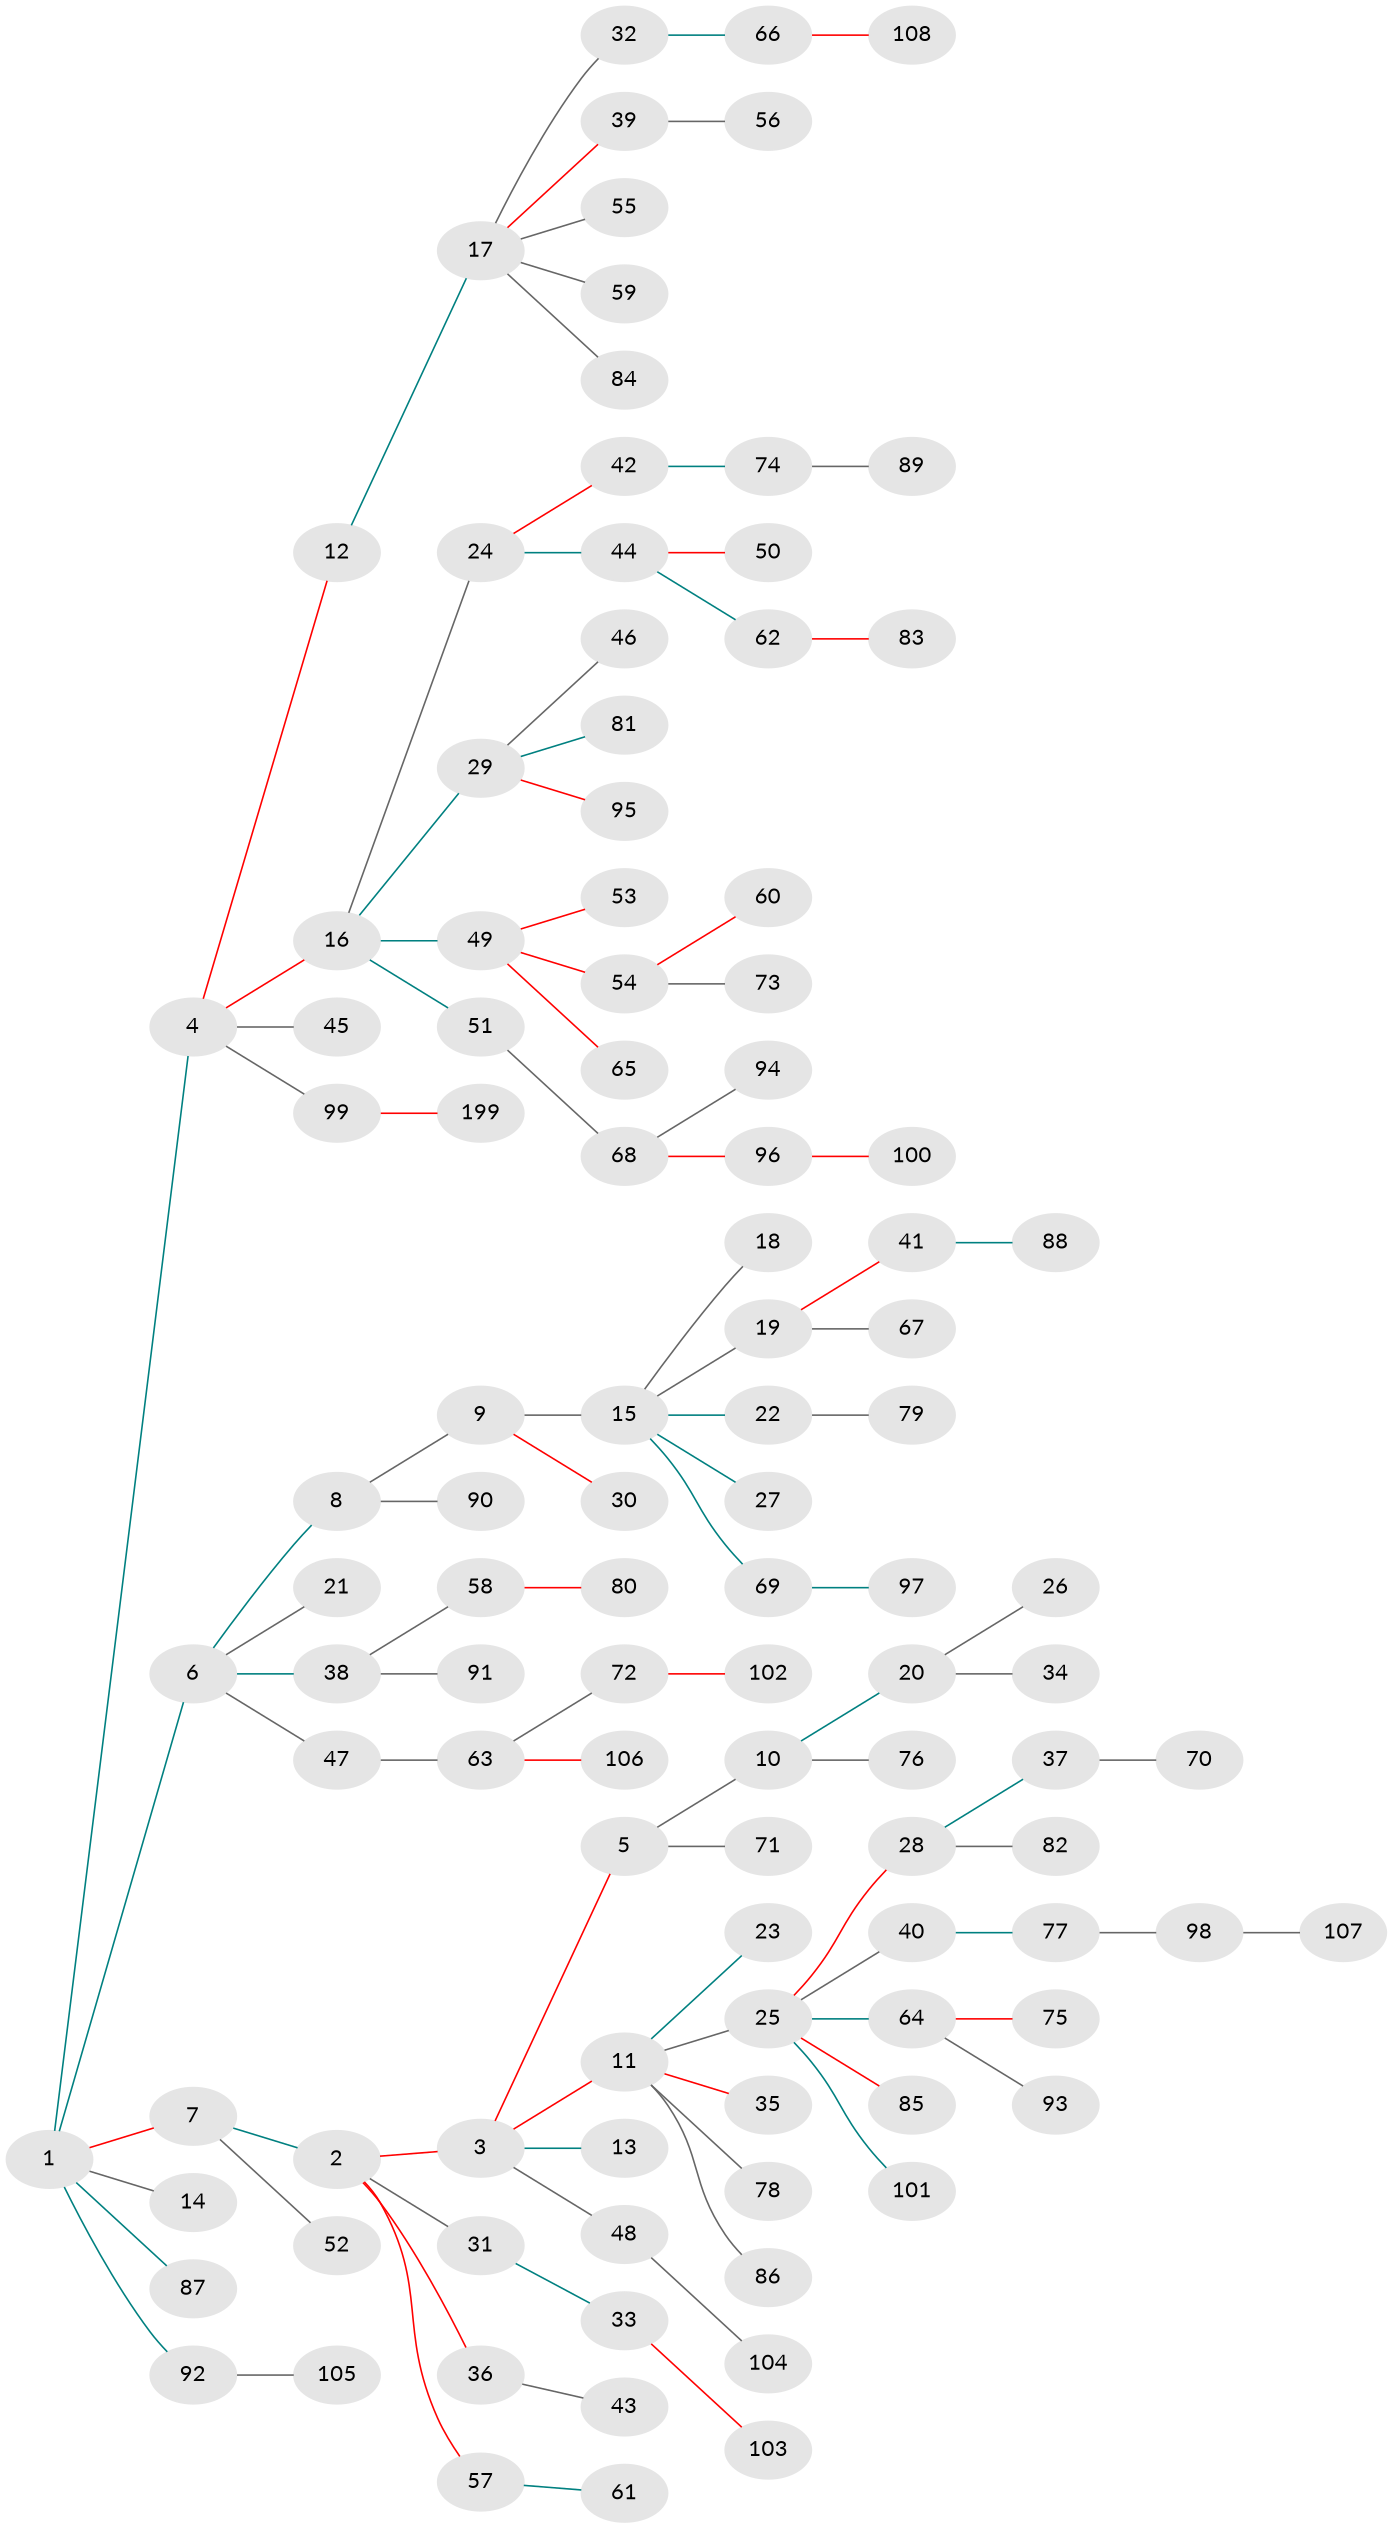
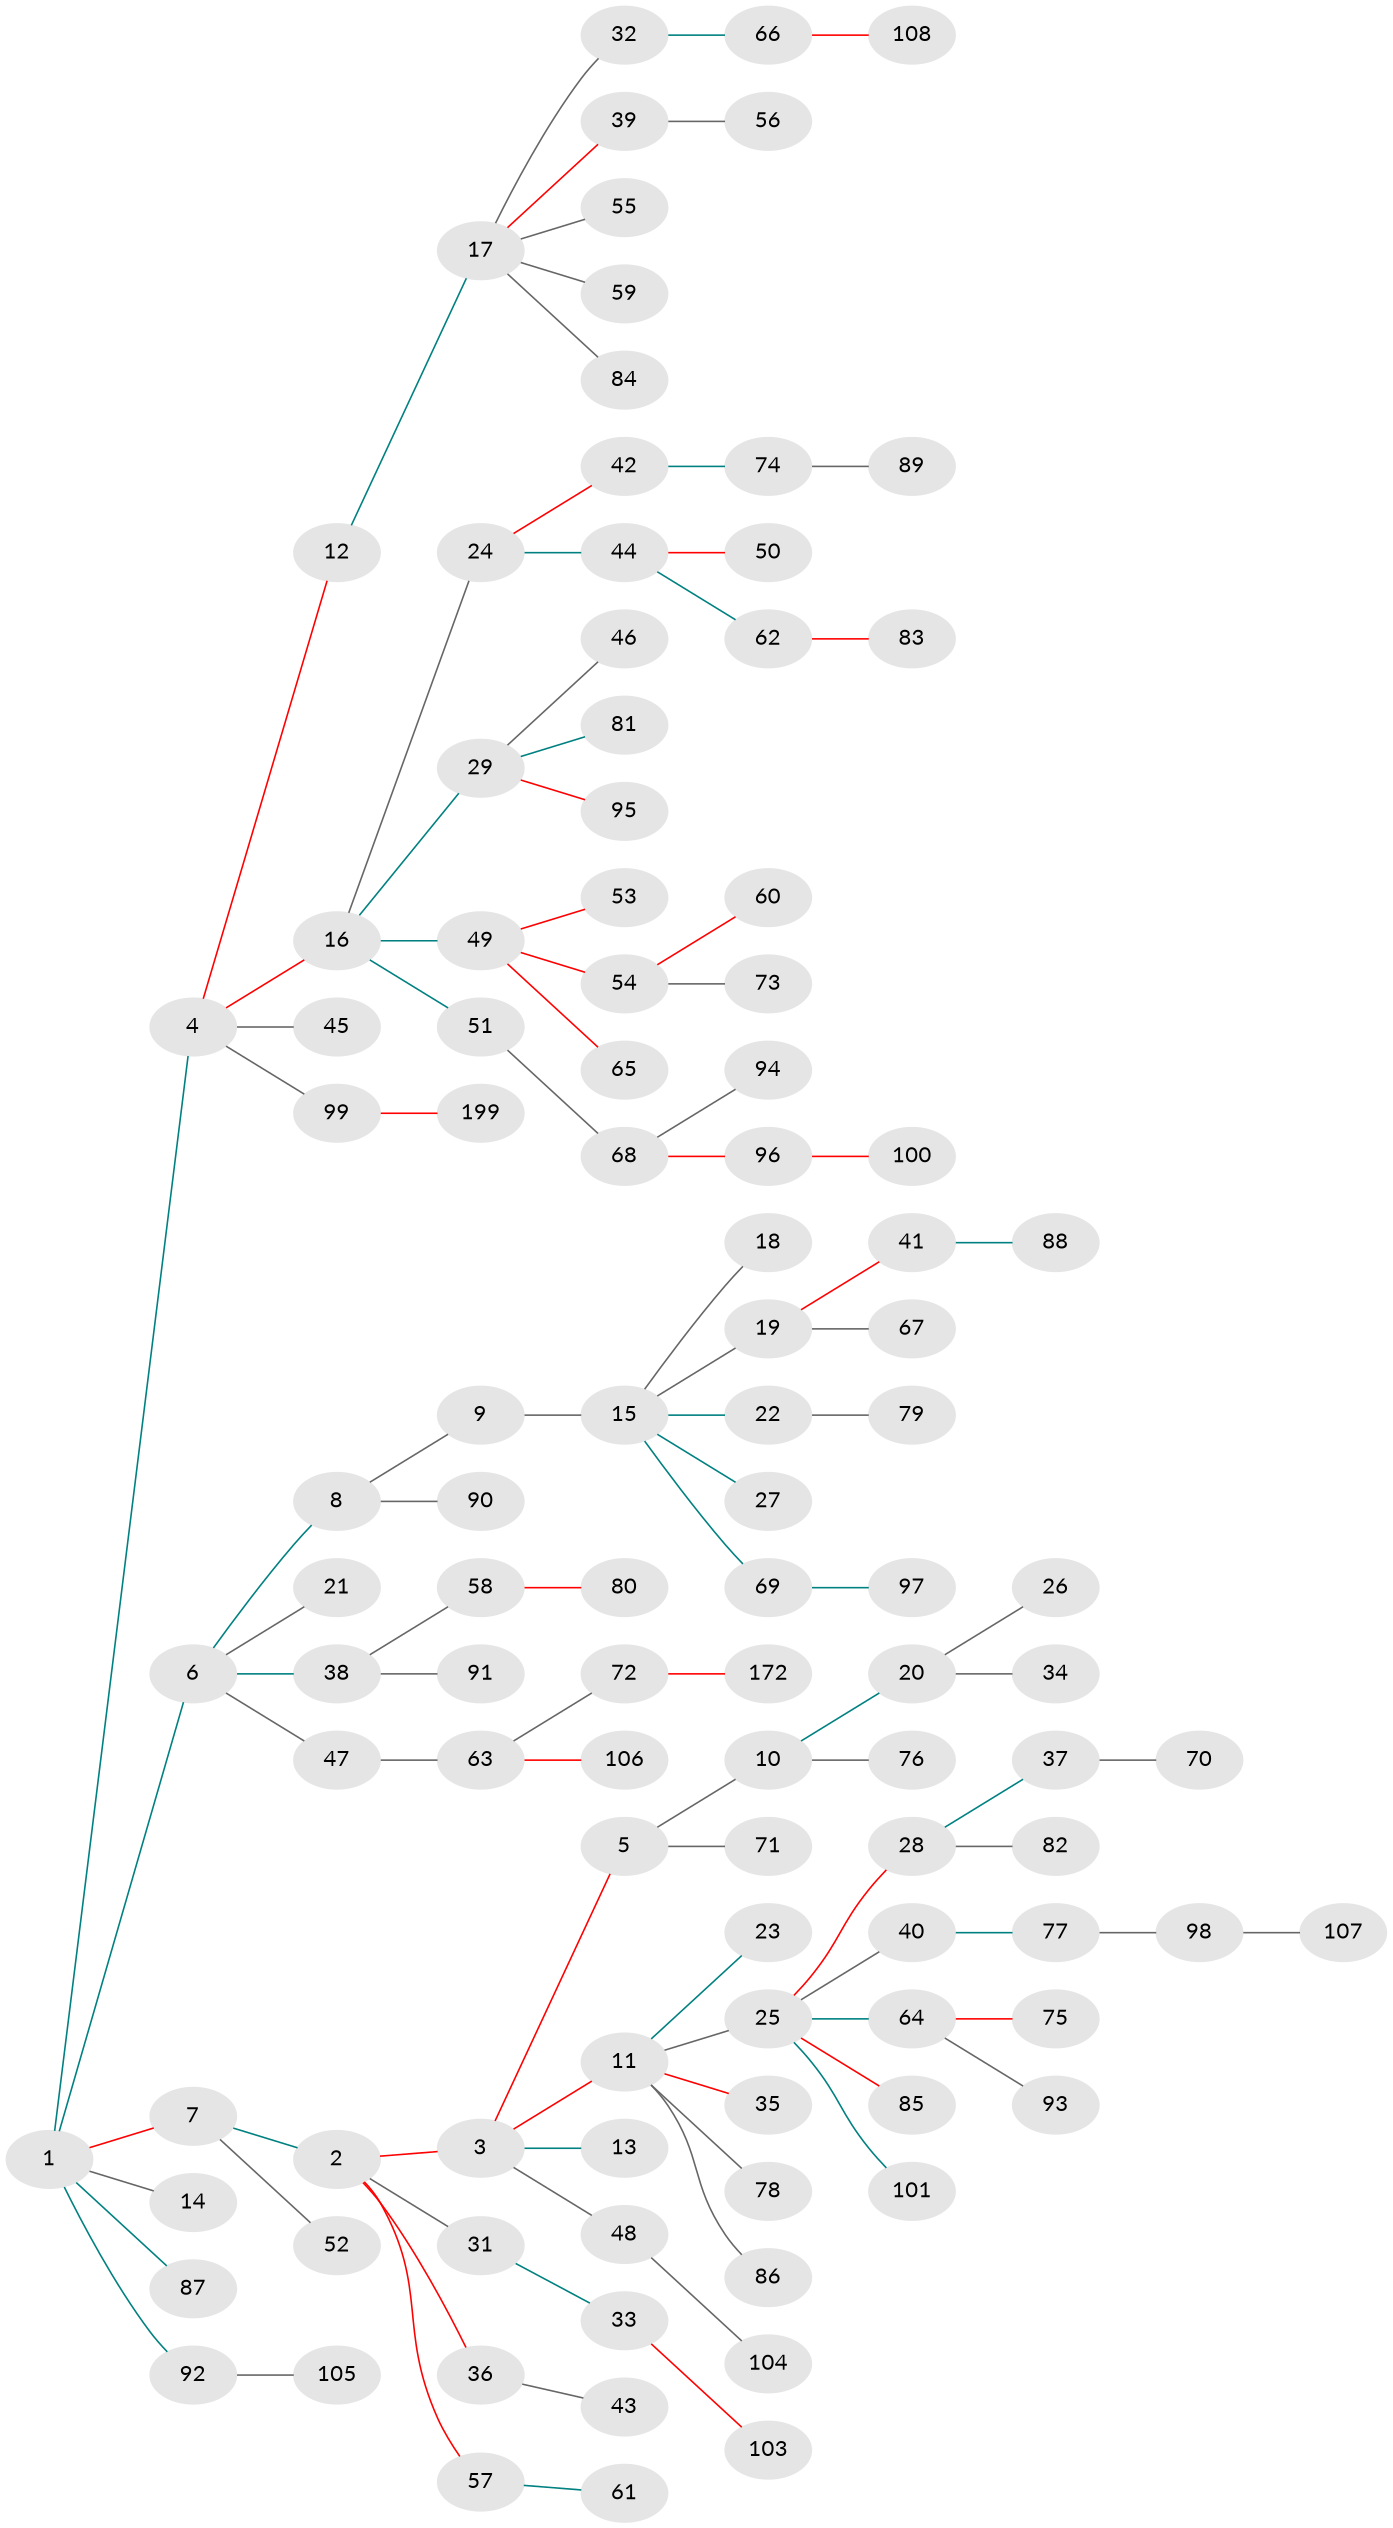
node "30": removed
node "102": label "102" -> "172"
